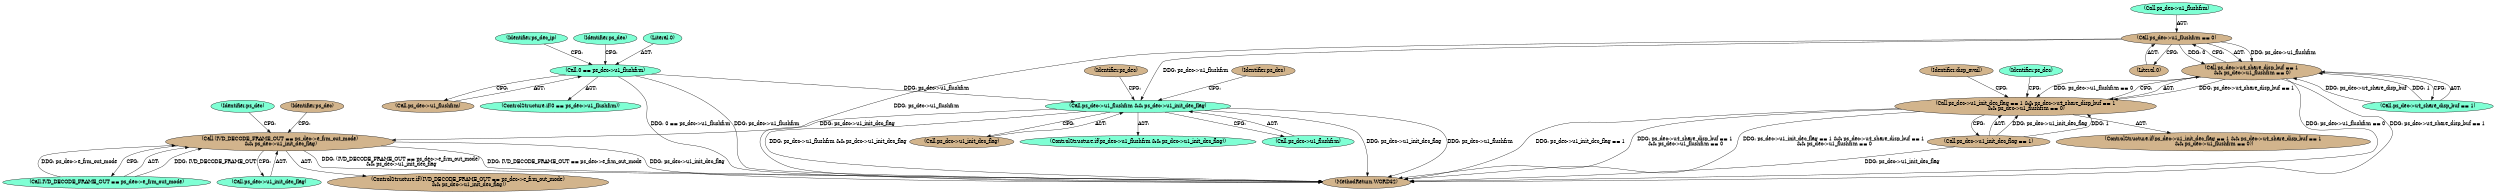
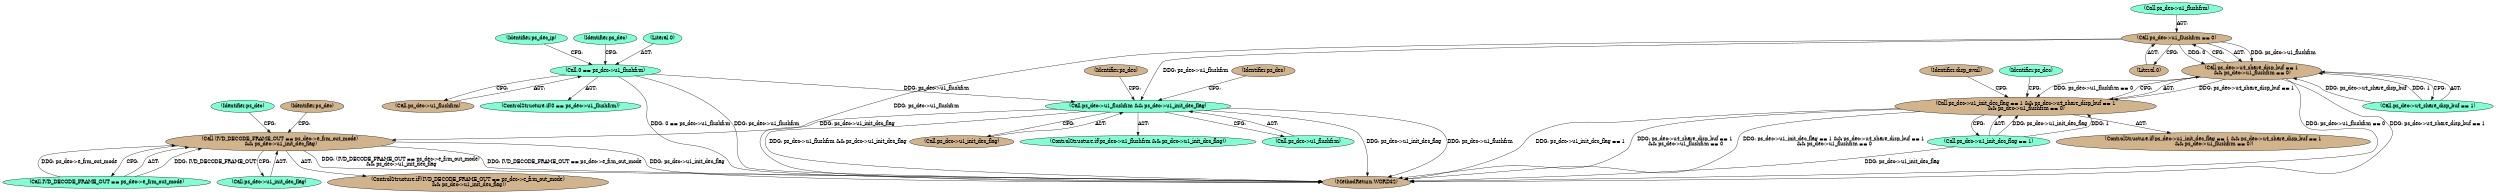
node "(Call,ps_dec->u1_init_dec_flag == 1)": fillcolor tan -> aquamarine
